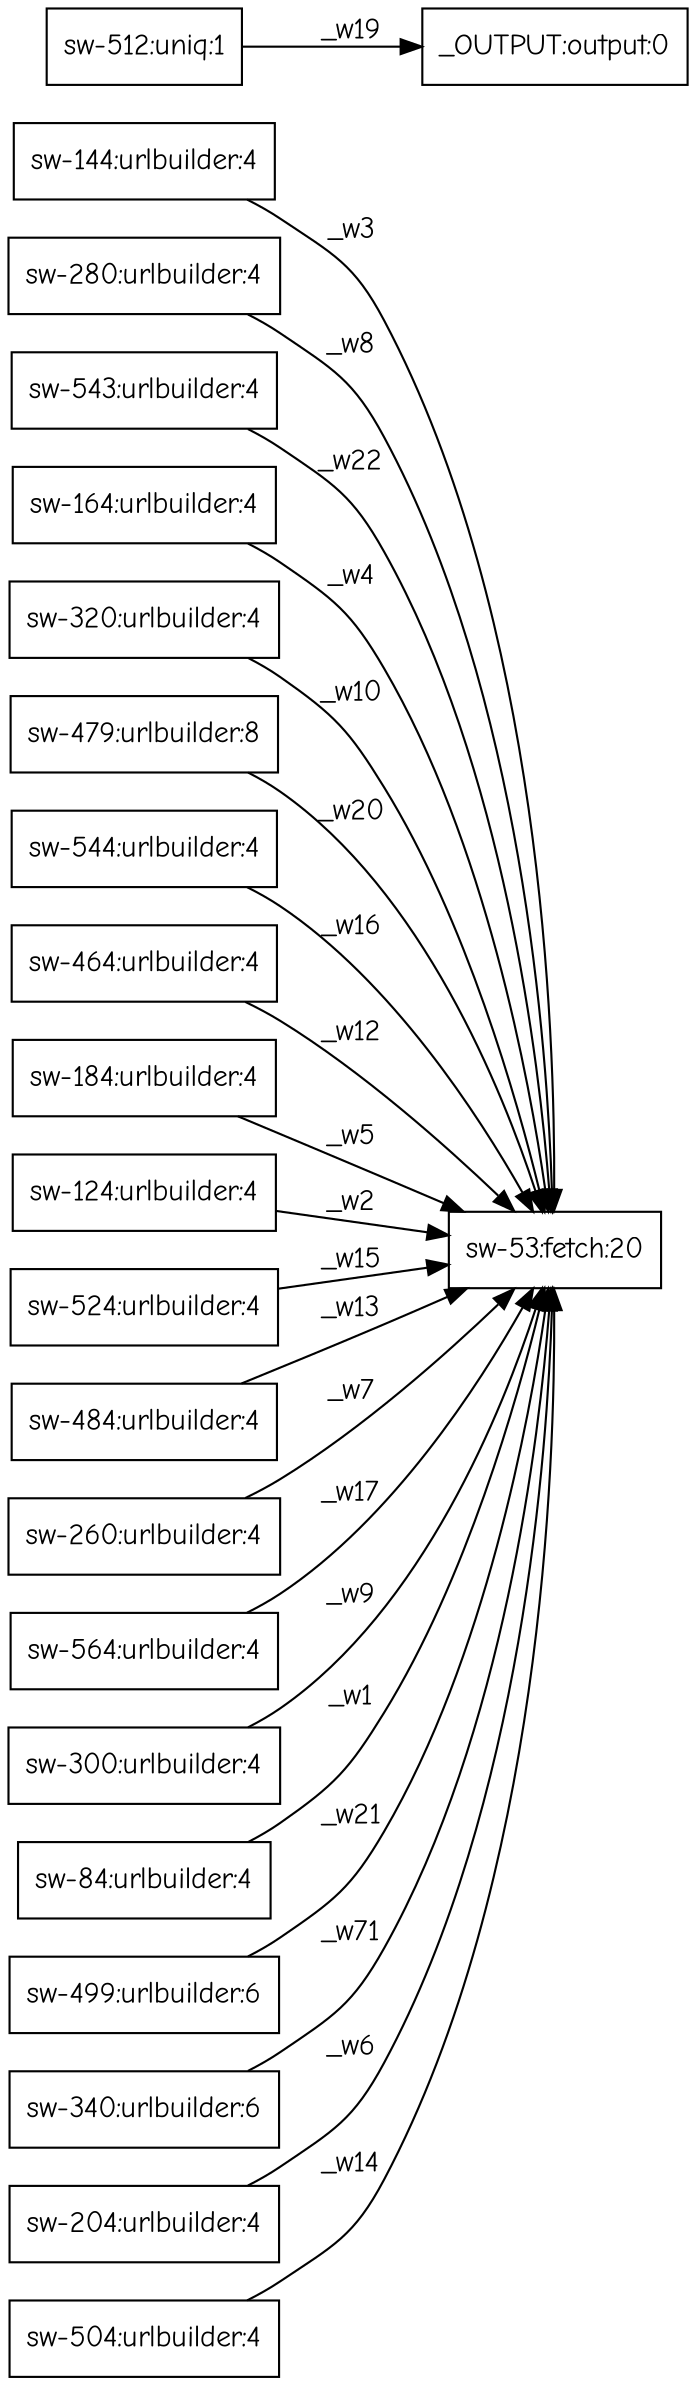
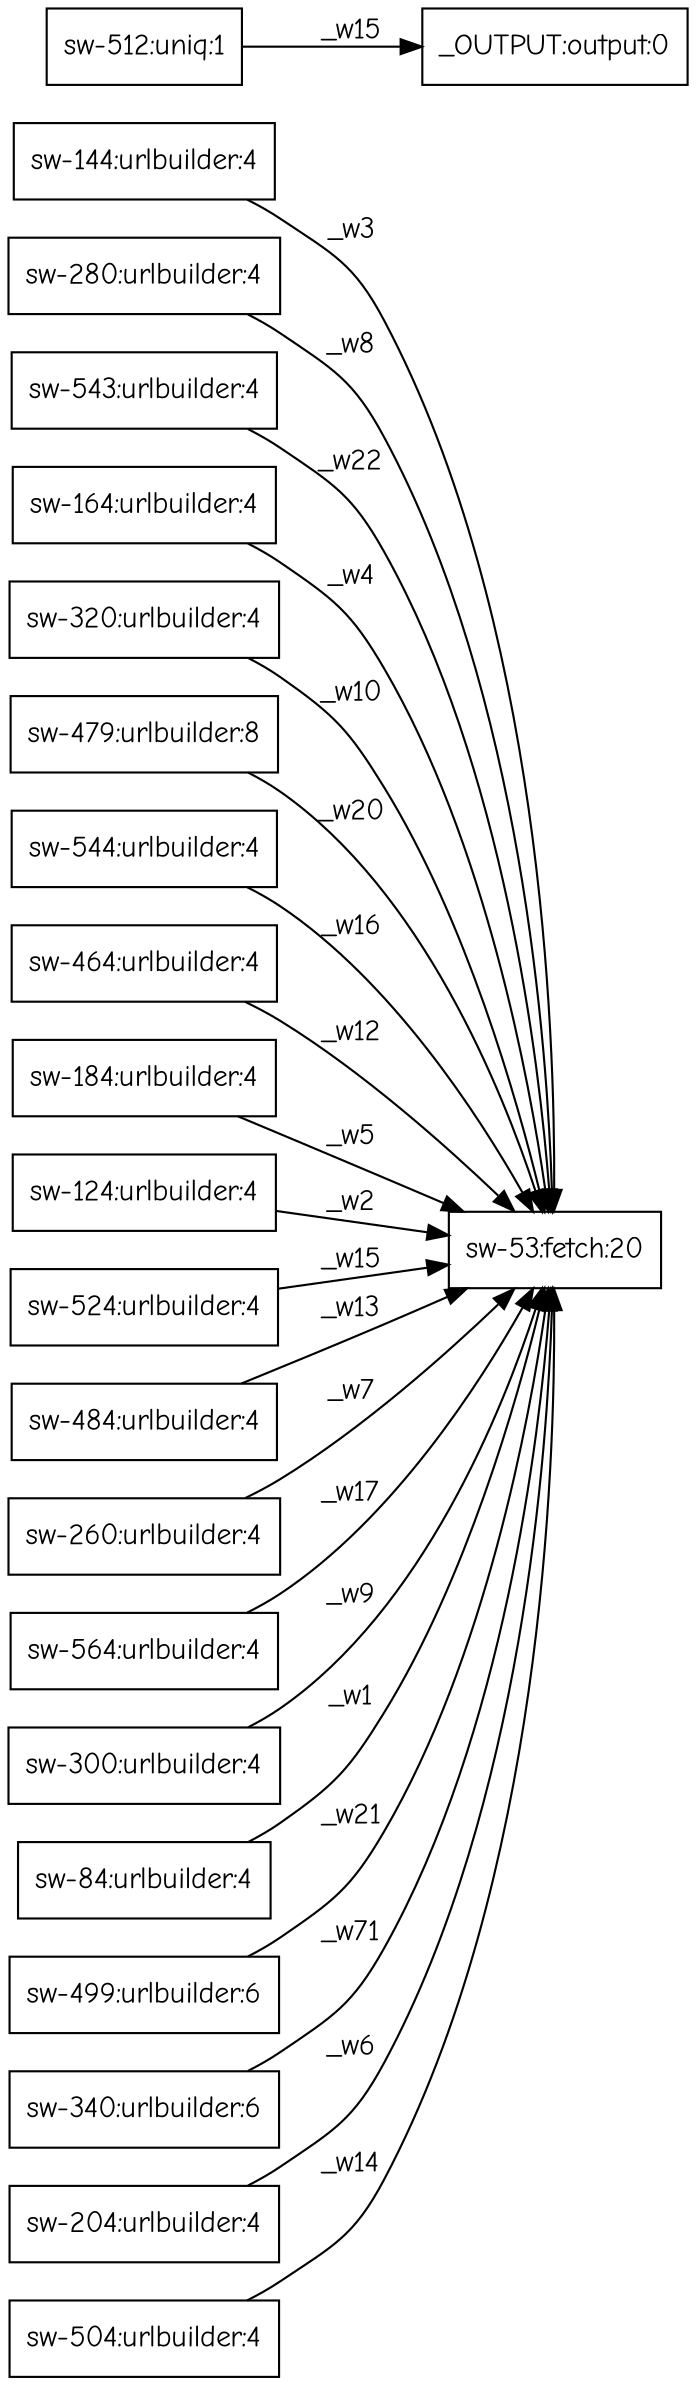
edge "sw-512:uniq:1" -> "_OUTPUT:output:0": label "_w19" -> "_w15"
